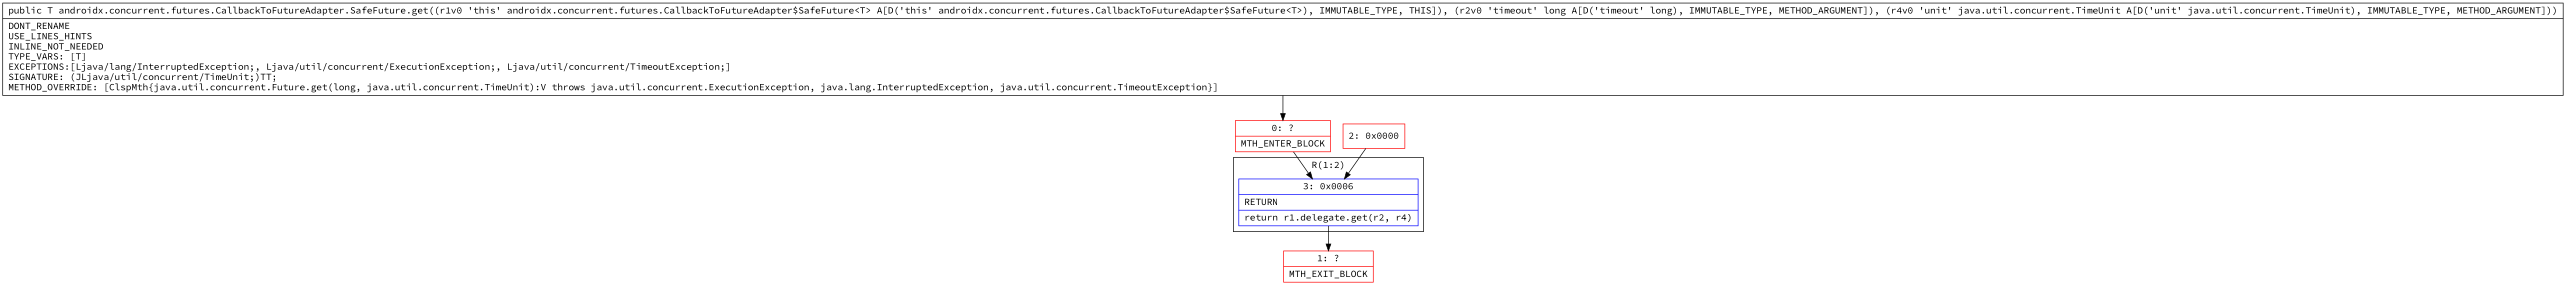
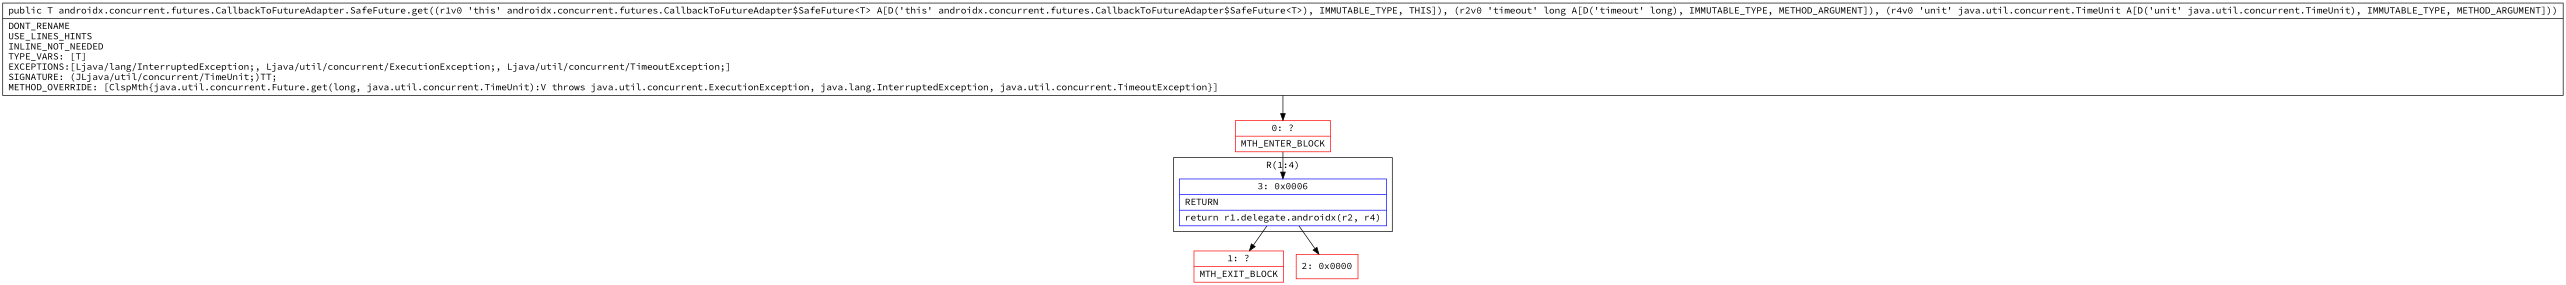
edge "2: 0x0000" -> "3: 0x0006": reversed
cluster "R(1:2)": label "R(1:2)" -> "R(1:4)"
node "3: 0x0006": text "return r1.delegate.get(r2, r4)" -> "return r1.delegate.androidx(r2, r4)"
